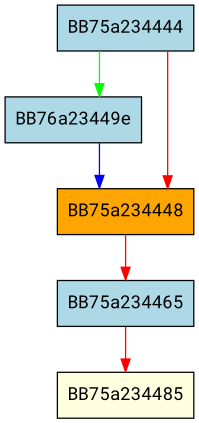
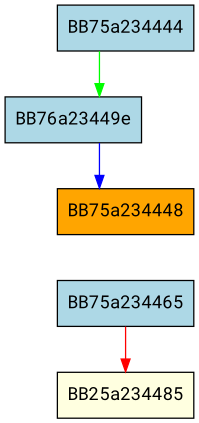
edge "BB75a234444" -> "BB75a234448": removed
edge "BB75a234448" -> "BB75a234465": removed
node "BB75a234485": label "BB75a234485" -> "BB25a234485"
